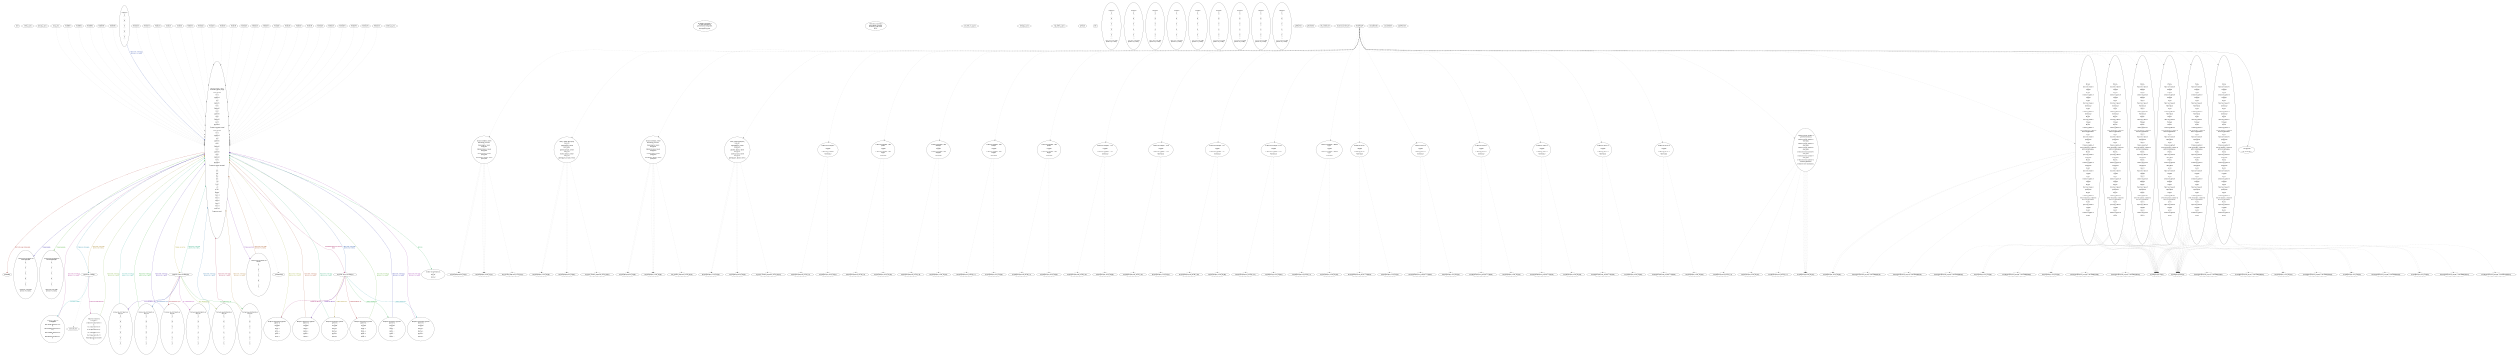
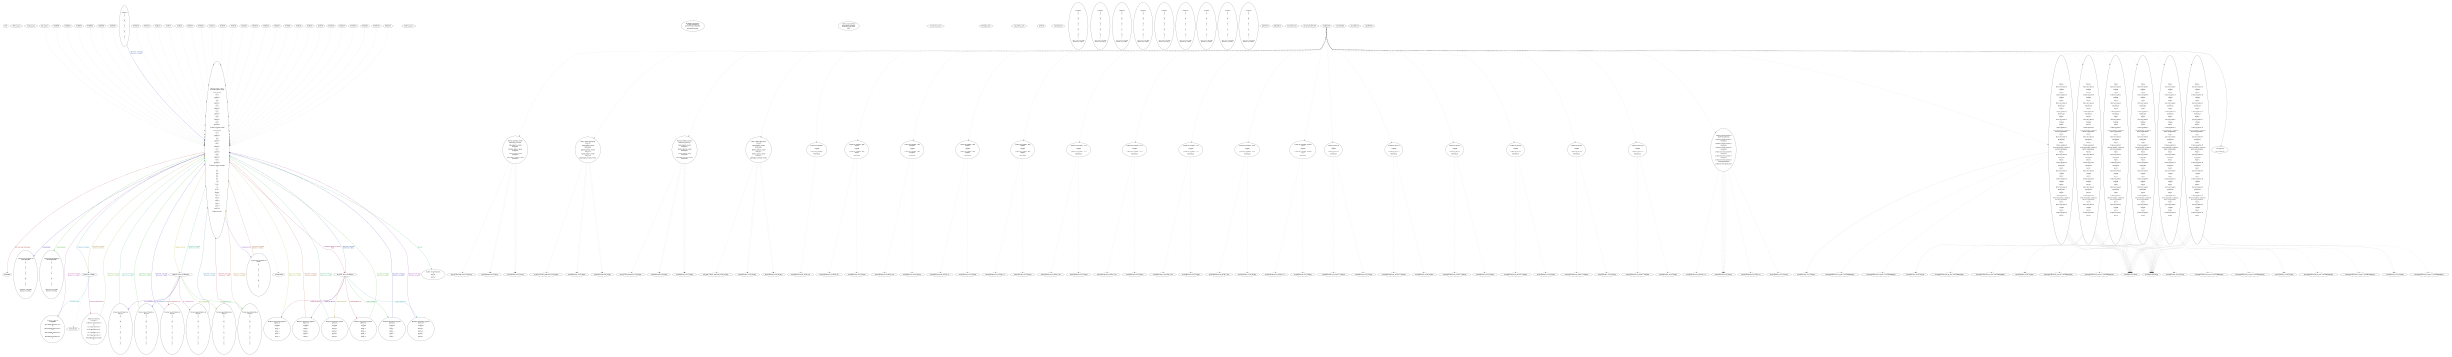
node "NodeBet4": added
node "NOdds08": added
node "talk": label "talk" -> "exchangeCaps"
node "exchangeCaps(-local_var(11))": removed
node "exchangeCaps(local_var(38) * calculateDont(9))": removed
